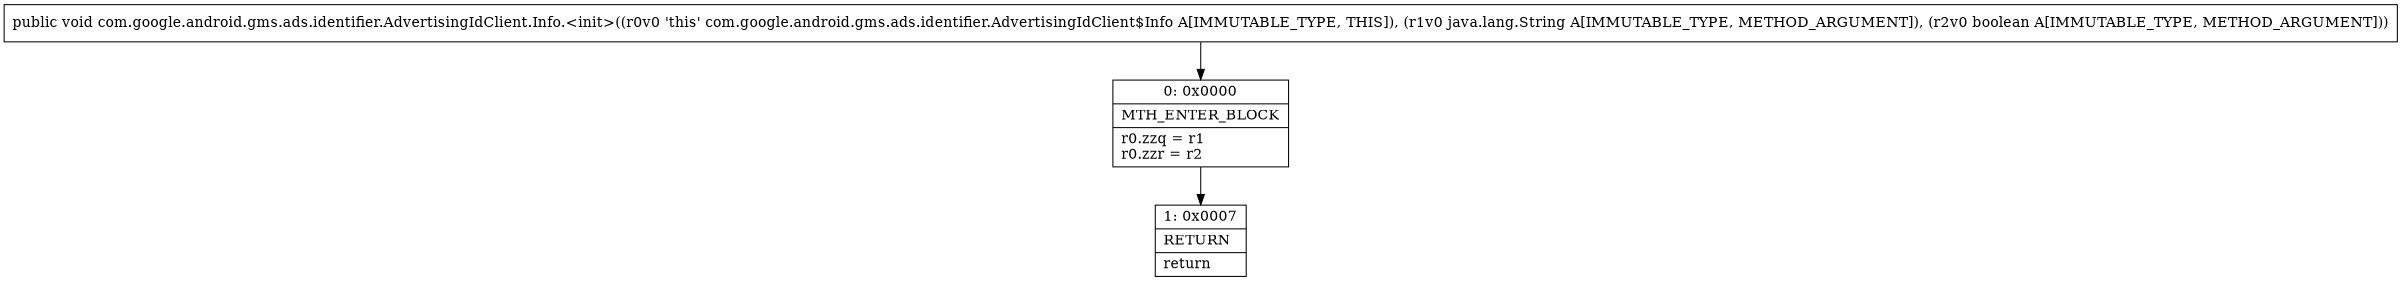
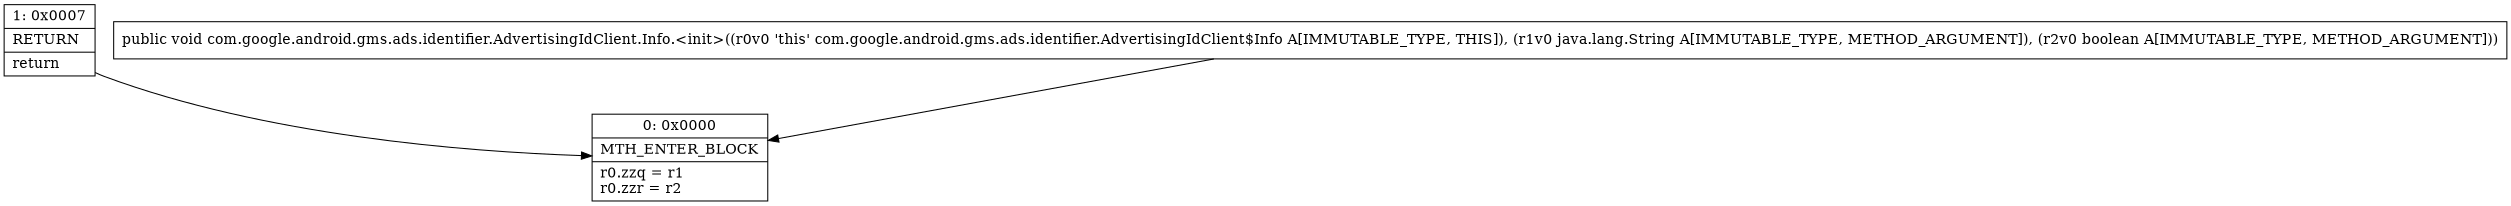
edge "0: 0x0000" -> "1: 0x0007": reversed
